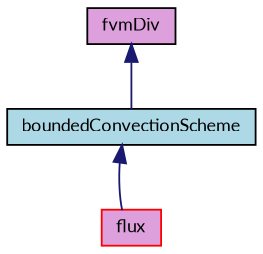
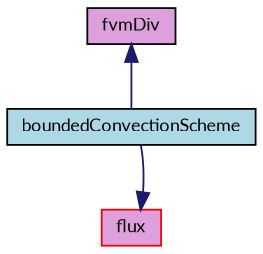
edge "flux" -> "boundedConvectionScheme": reversed
